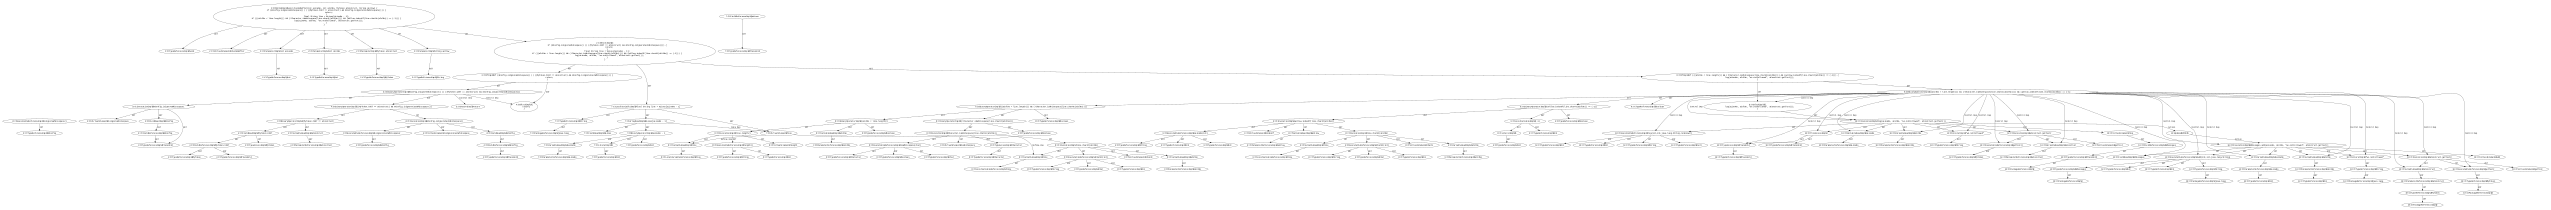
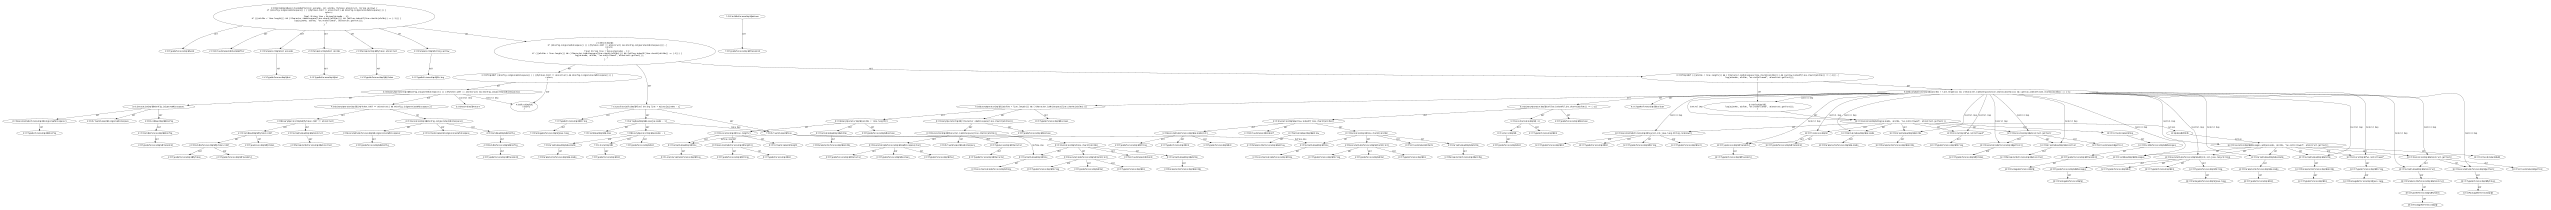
edge "3:CtInvocationImpl@mConfig.isIgnoreWhitespace()" -> "3:CtTypeReferenceImpl@PlaceHold": now "3:CtInvocationImpl@mConfig.isIgnoreWhitespace()" -> "3:CtExecutableReferenceImpl@isIgnoreWhitespace()"
edge "9:CtInvocationImpl@aAllow.indexOf(line.charAt(aColNo))" -> "9:CtVariableReadImpl@aAllow": removed, label "AST"
edge "7:CtVirtualElement@line" -> "9:CtVariableReadImpl@line": added, label "Define-Use"
